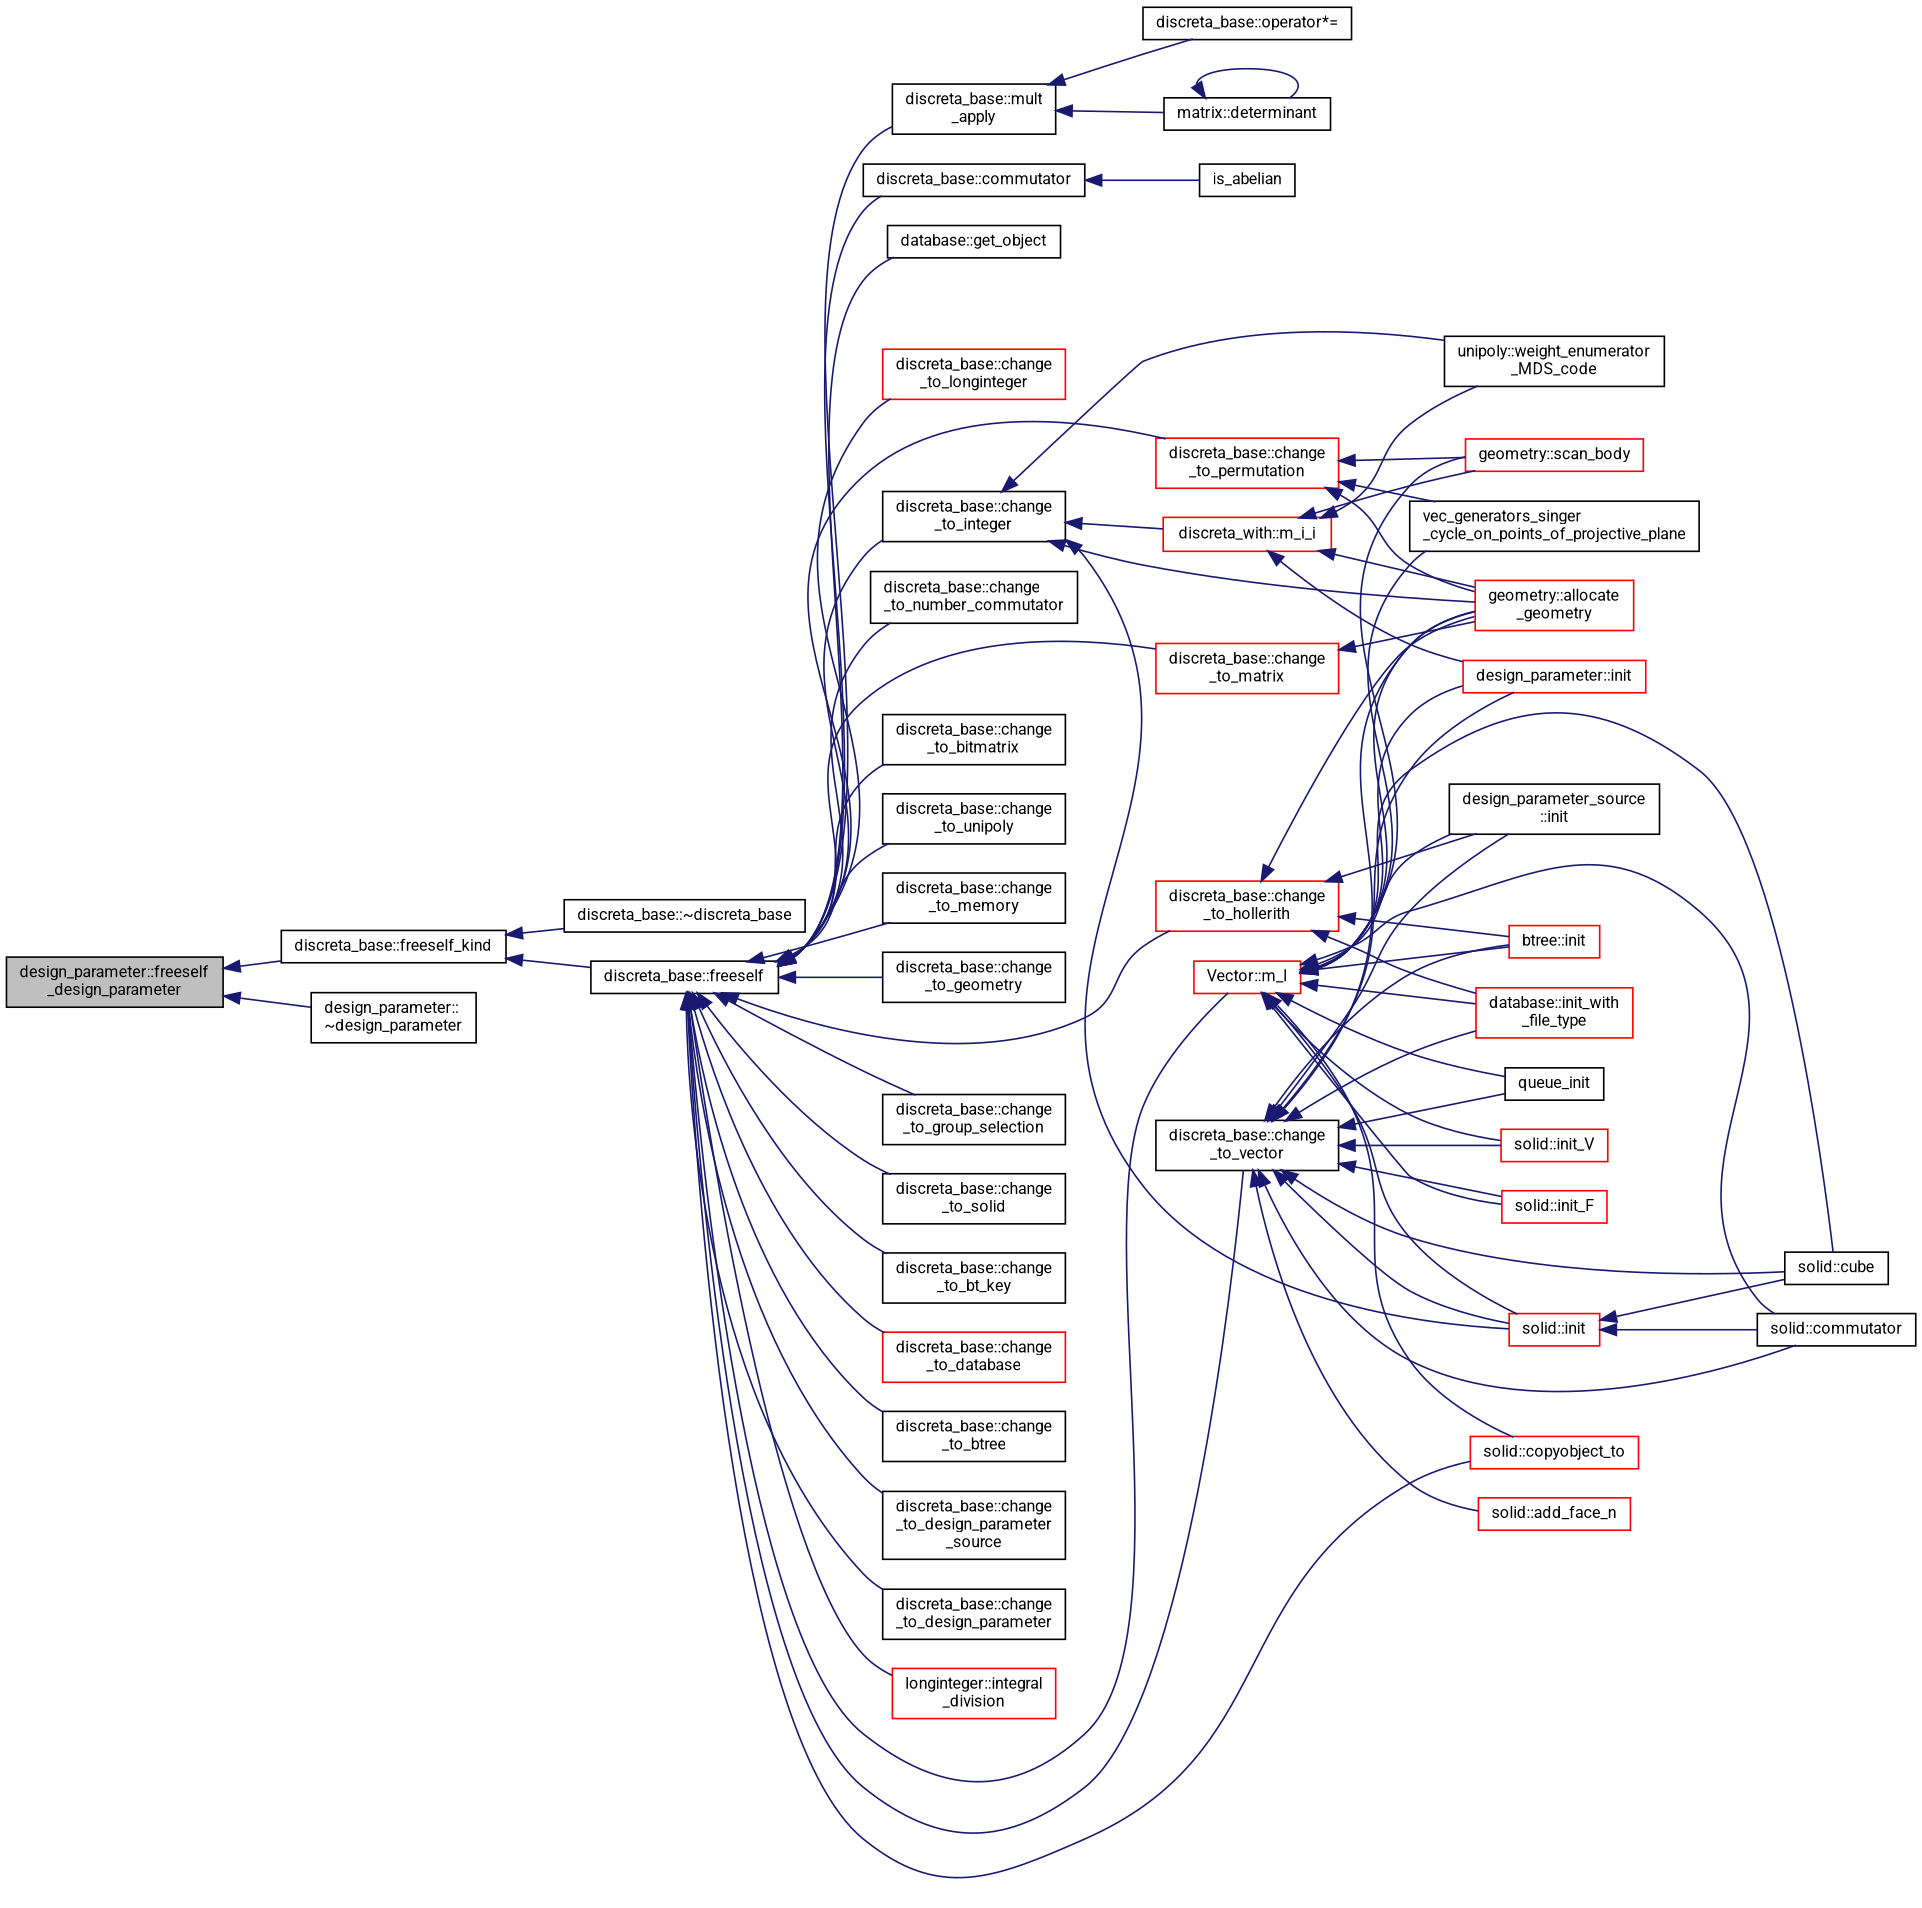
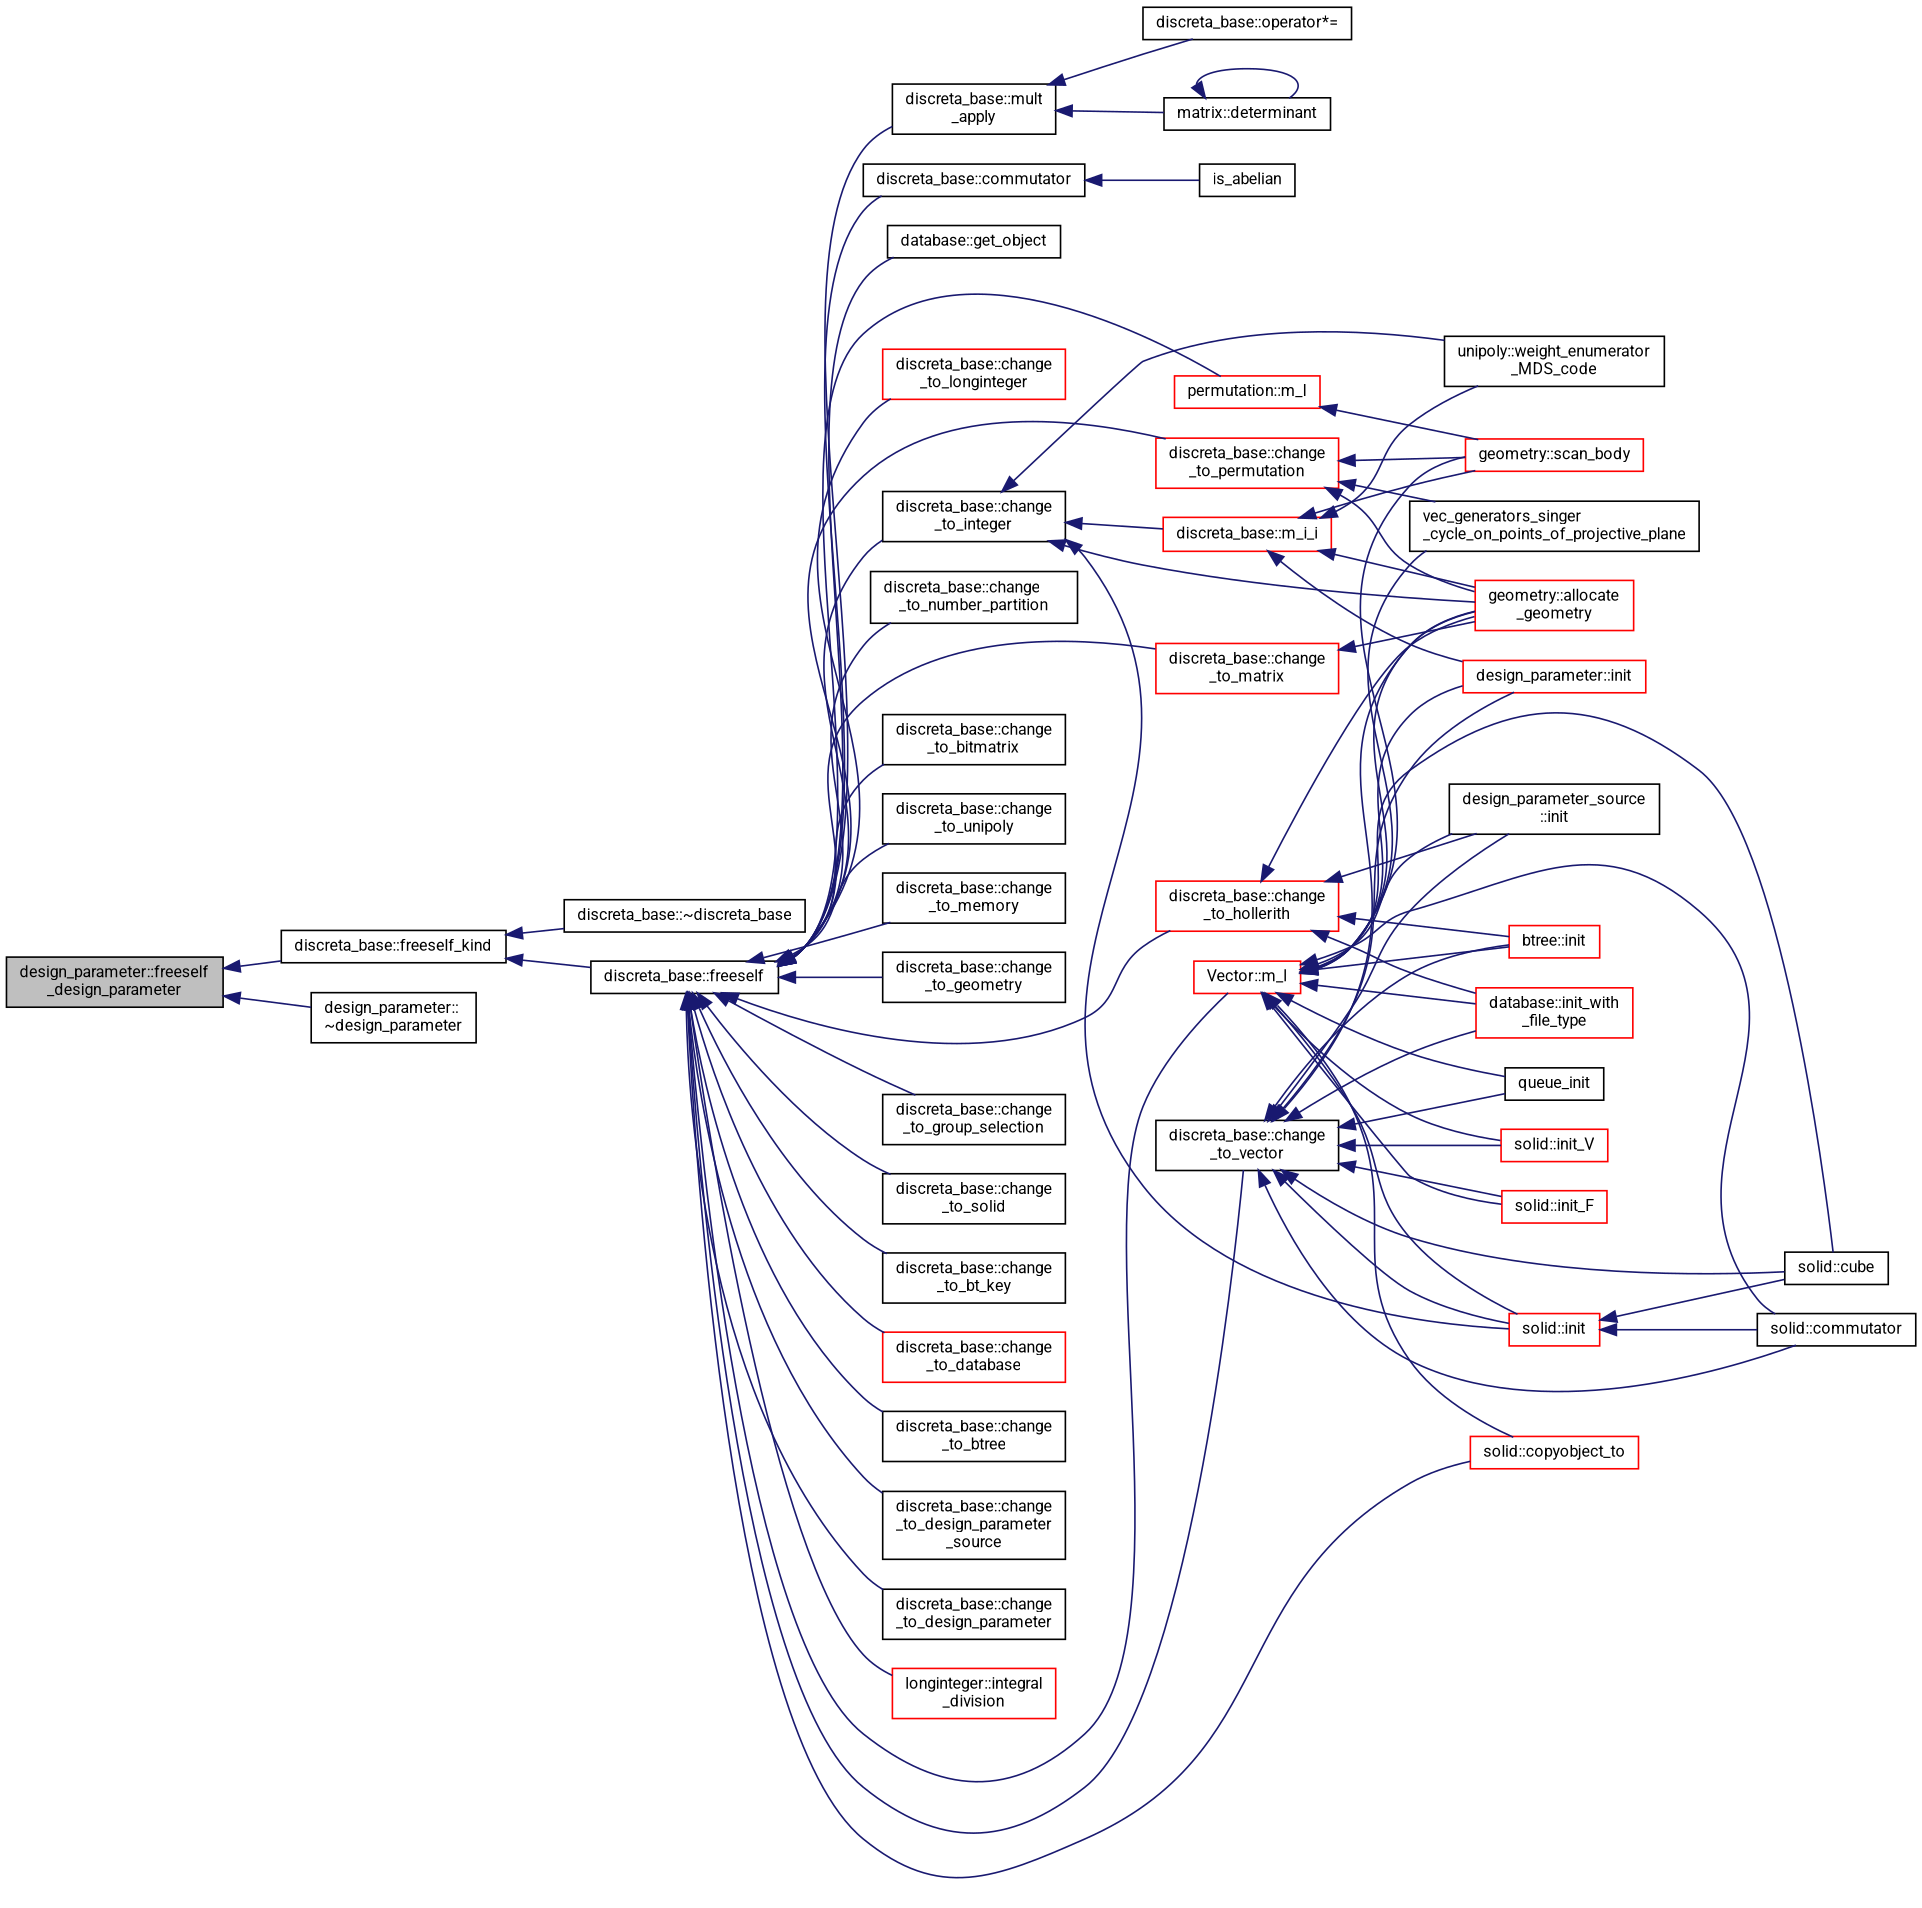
node "permutation::m_l": added
node "discreta_with::m_i_i": label "discreta_with::m_i_i" -> "discreta_base::m_i_i"
node "discreta_base::change _to_number_commutator": label "discreta_base::change _to_number_commutator" -> "discreta_base::change _to_number_partition"
node "solid::add_face_n": removed
